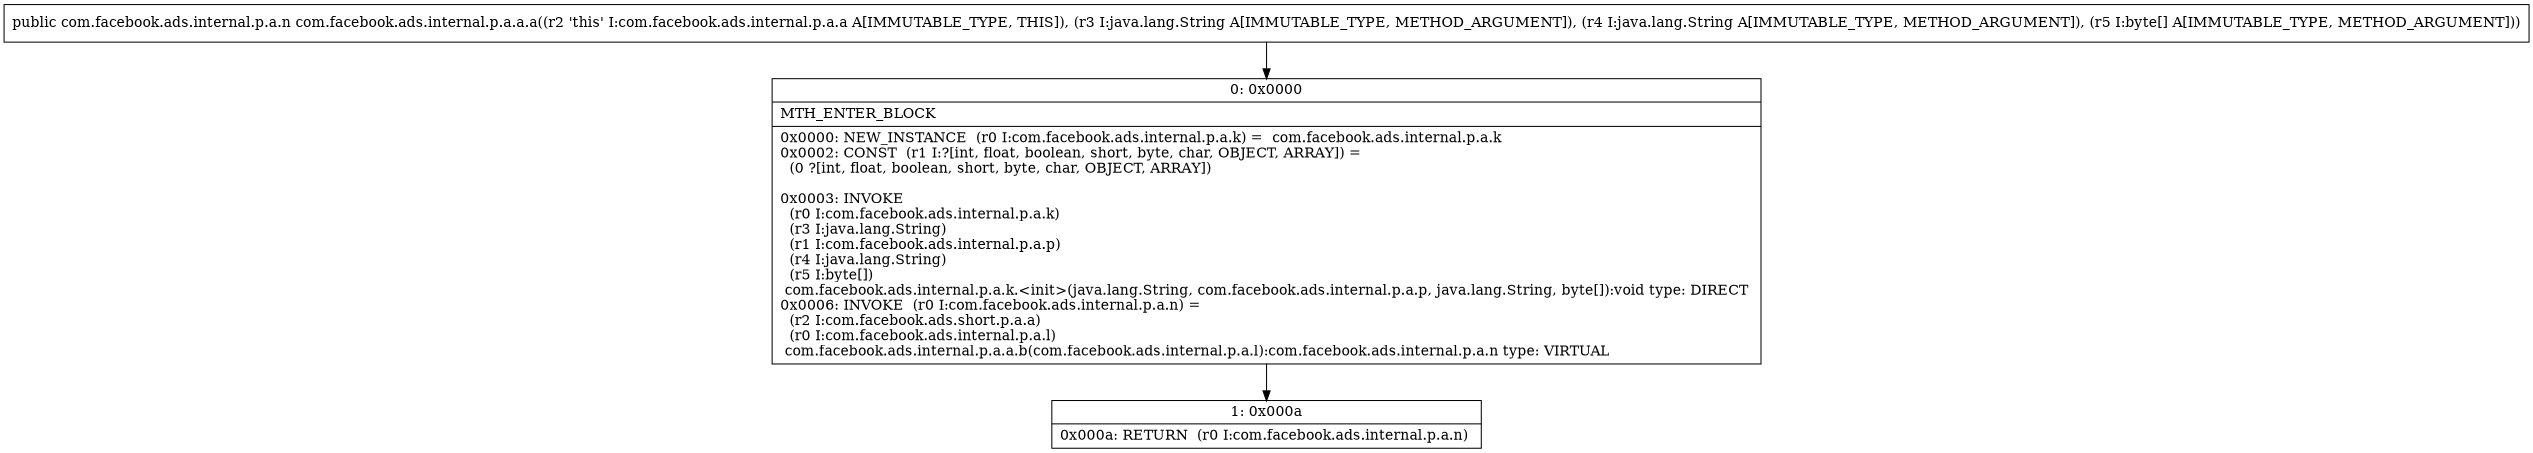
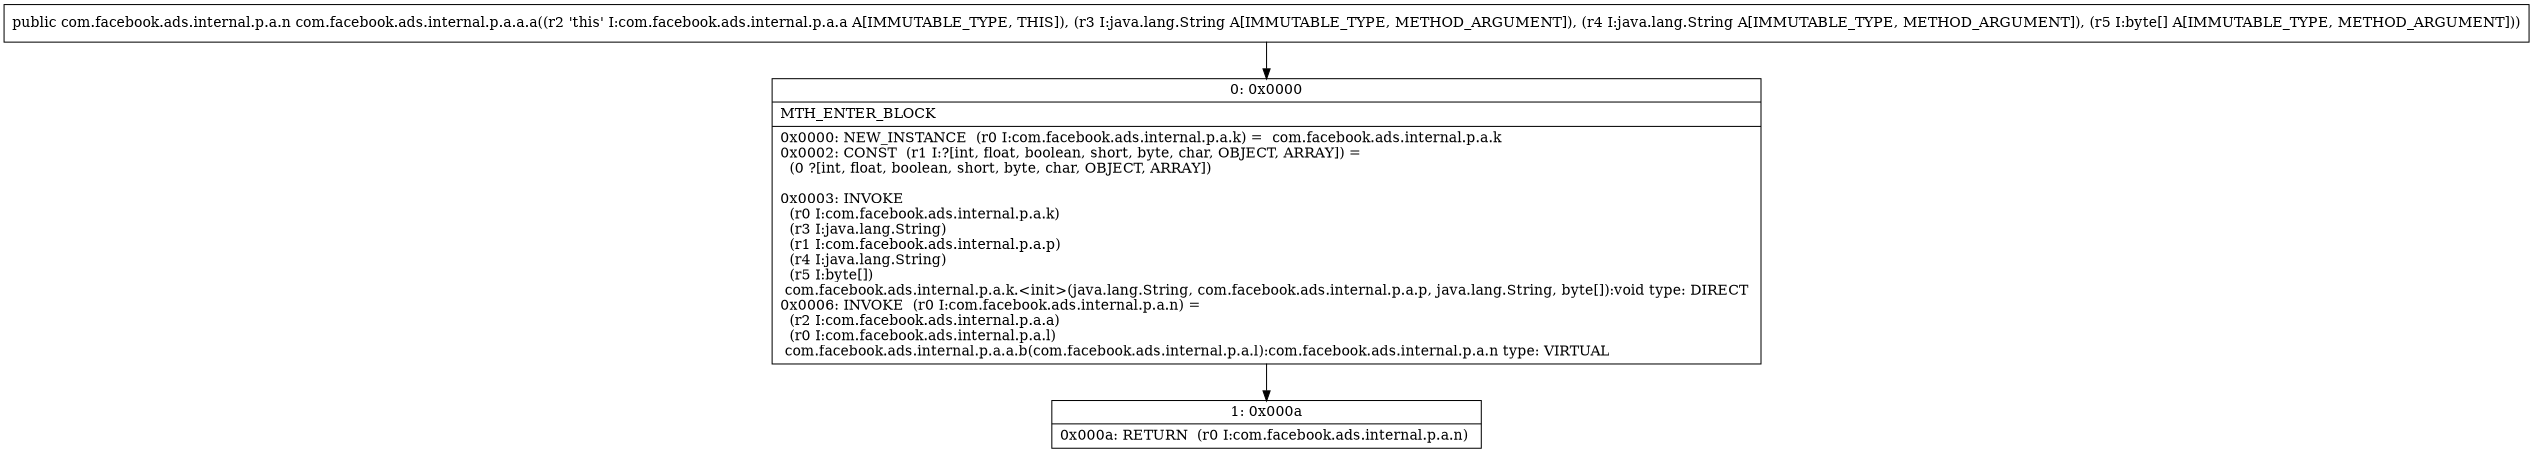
node "0: 0x0000": text "(r2 I:com.facebook.ads.short.p.a.a)" -> "(r2 I:com.facebook.ads.internal.p.a.a)"
